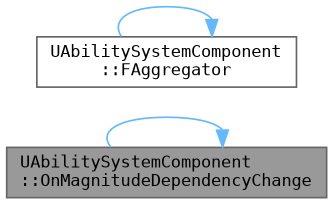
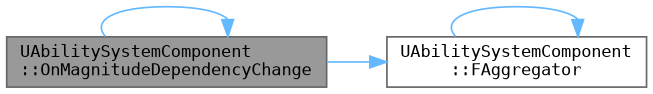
edge "UAbilitySystemComponent ::OnMagnitudeDependencyChange" -> "UAbilitySystemComponent ::FAggregator": added
